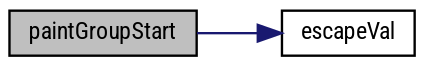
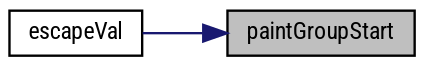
edge "paintGroupStart" -> "escapeVal": reversed
